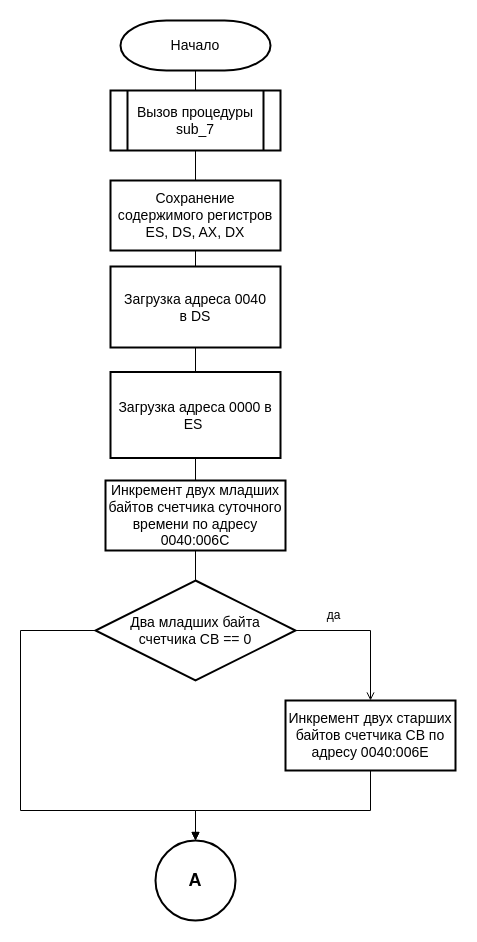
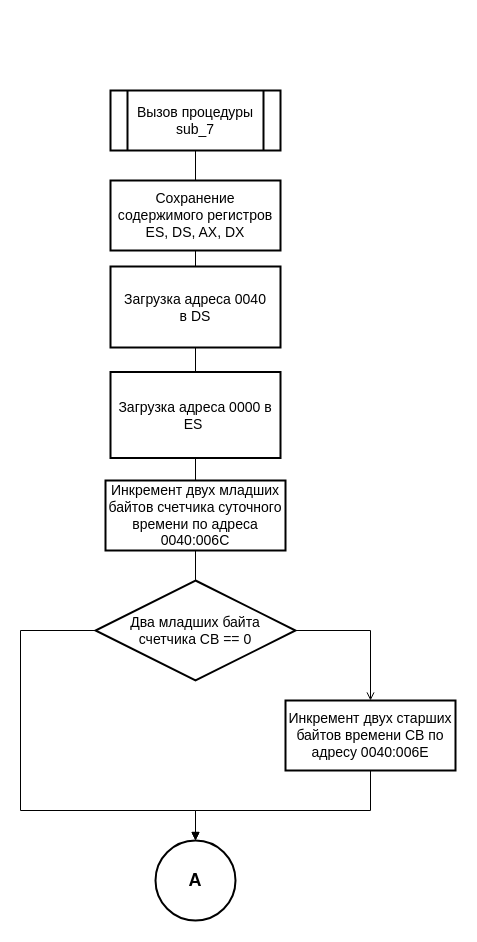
node "Начало": removed
edge "Начало" -- "Вызов процедуры sub_7": removed
node "Инкремент двух младших байтов счетчика суточного времени по адресу 0040:006C": label "Инкремент двух младших байтов счетчика суточного времени по адресу 0040:006C" -> "Инкремент двух младших байтов счетчика суточного времени по адреса 0040:006C"
node "да": removed
node "Инкремент двух старших байтов счетчика СВ по адресу 0040:006E": label "Инкремент двух старших байтов счетчика СВ по адресу 0040:006E" -> "Инкремент двух старших байтов времени СВ по адресу 0040:006E"
